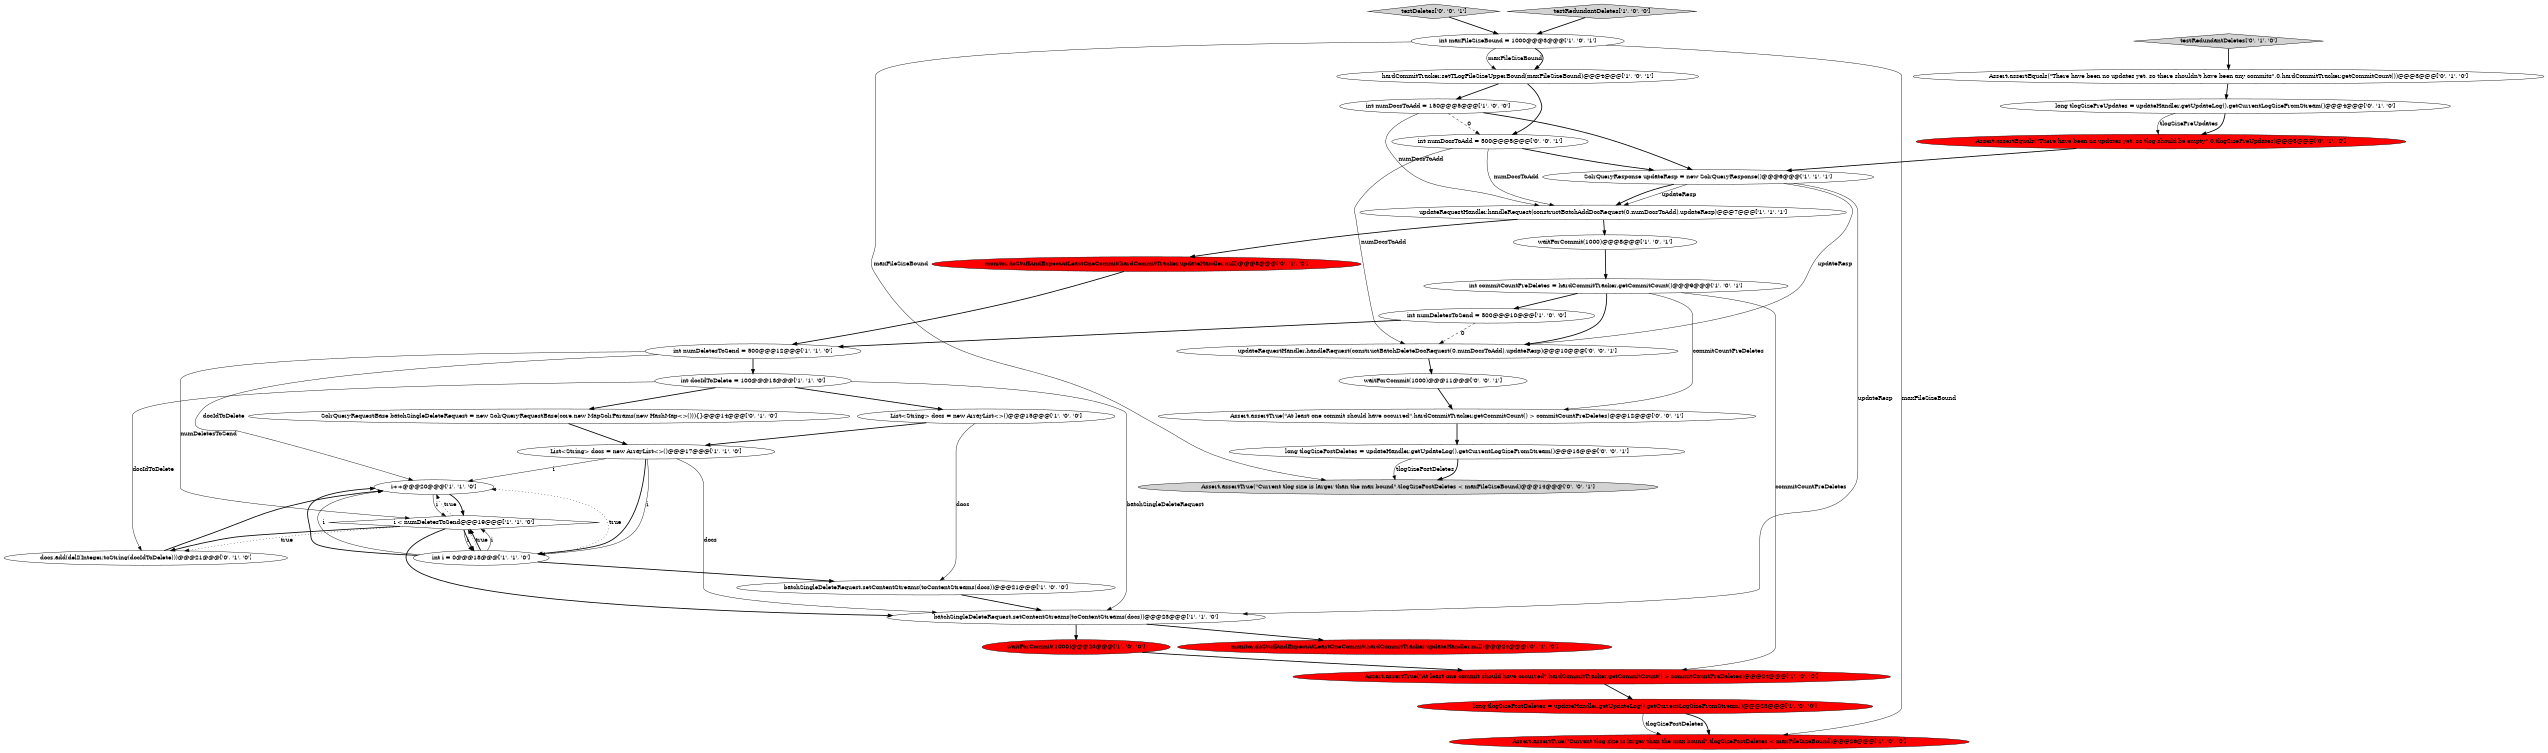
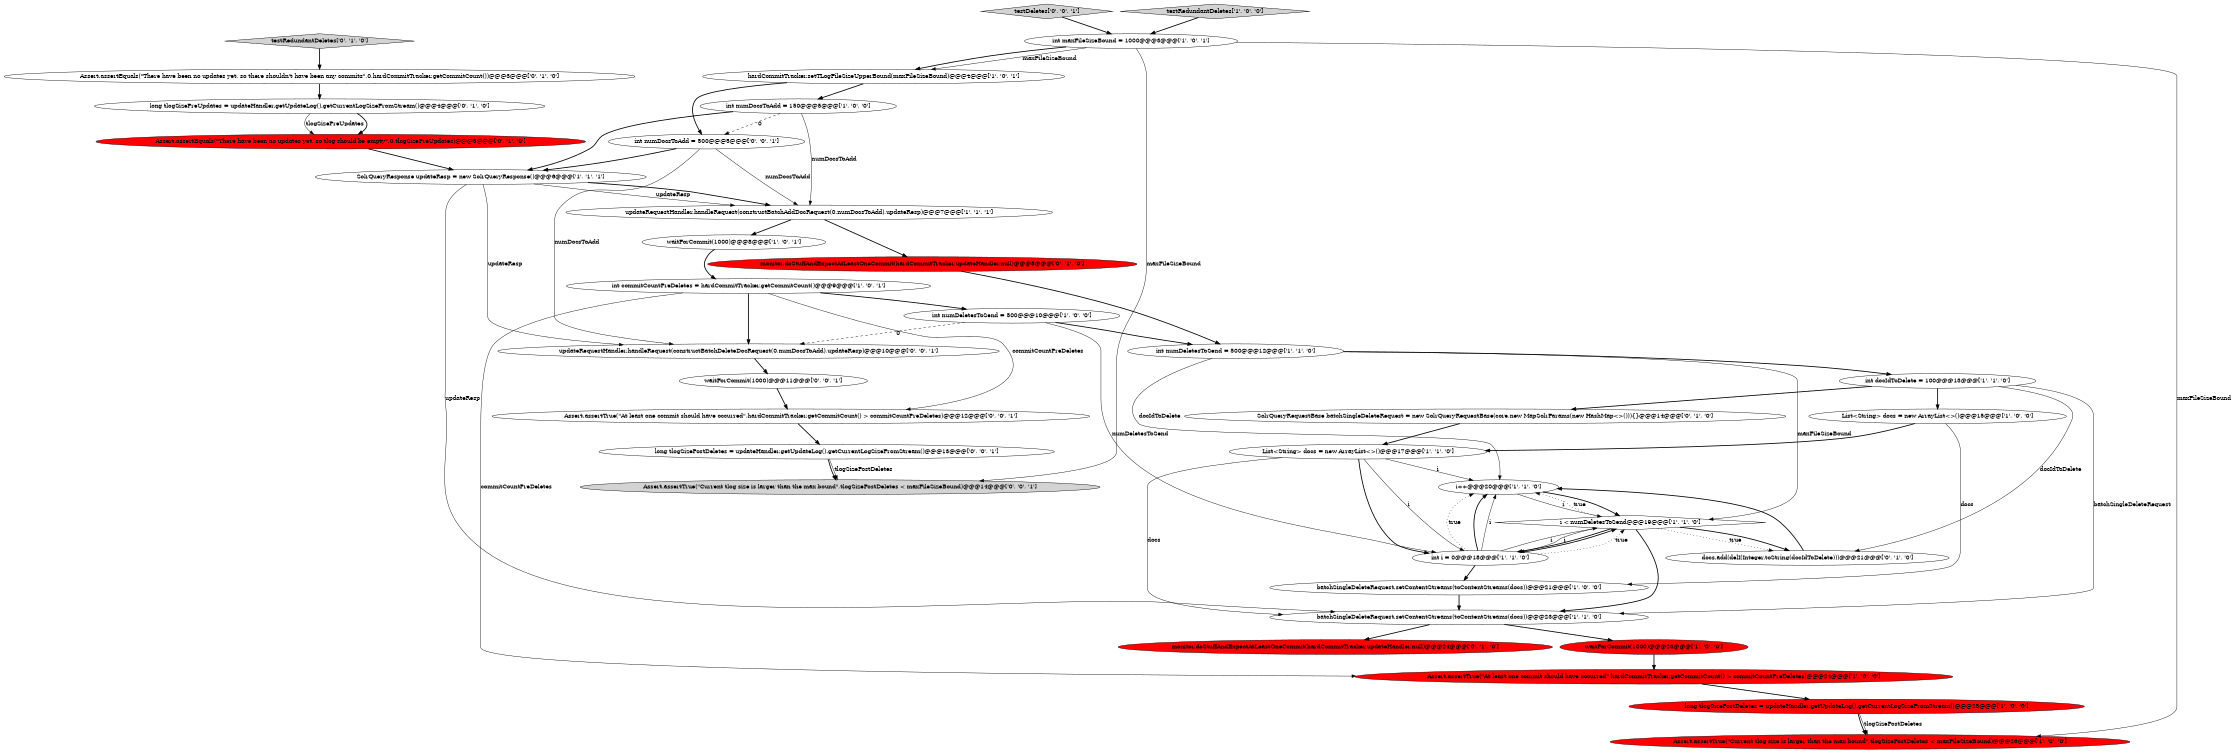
edge "int numDeletesToSend = 500@@@12@@@['1', '1', '0']" -> "i < numDeletesToSend@@@19@@@['1', '1', '0']": label "numDeletesToSend" -> "maxFileSizeBound"
edge "int numDeletesToSend = 500@@@10@@@['1', '0', '0']" -> "int i = 0@@@18@@@['1', '1', '0']": added, label "numDeletesToSend"
